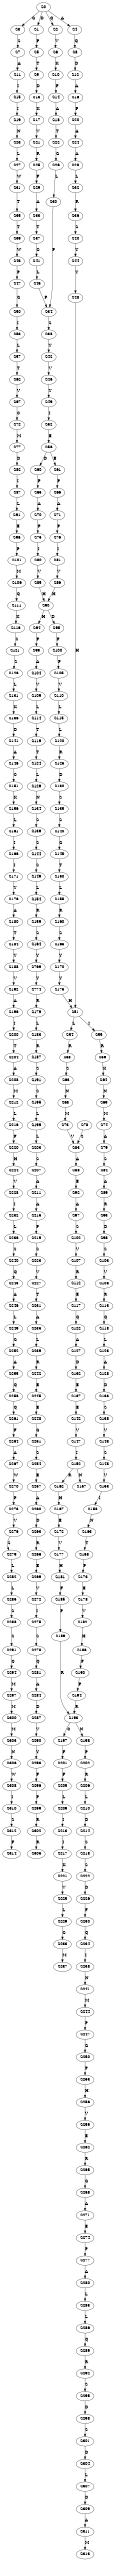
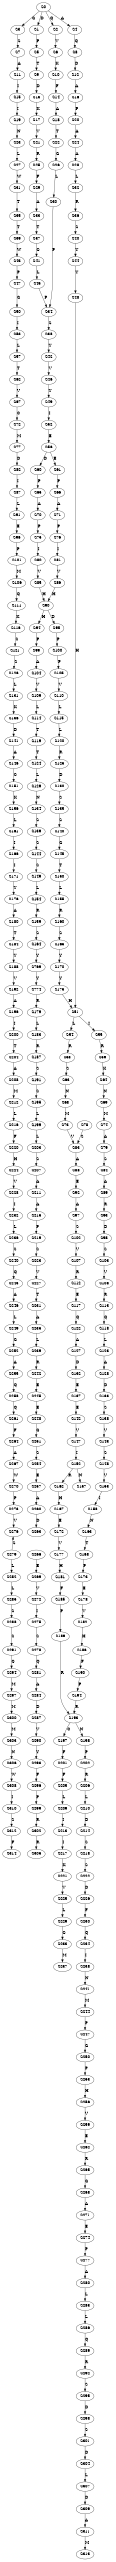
edge "S276" -> "S279": reversed
edge "S263" -> "S266": removed, label "R"
